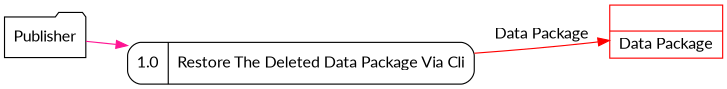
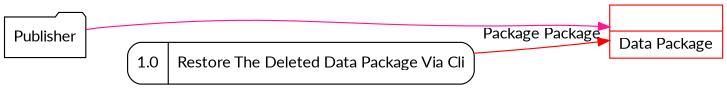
edge "1.0" -> "Data Package": label "Data Package" -> "Package Package"
edge "Publisher" -> "1.0": now "Publisher" -> "Data Package"
